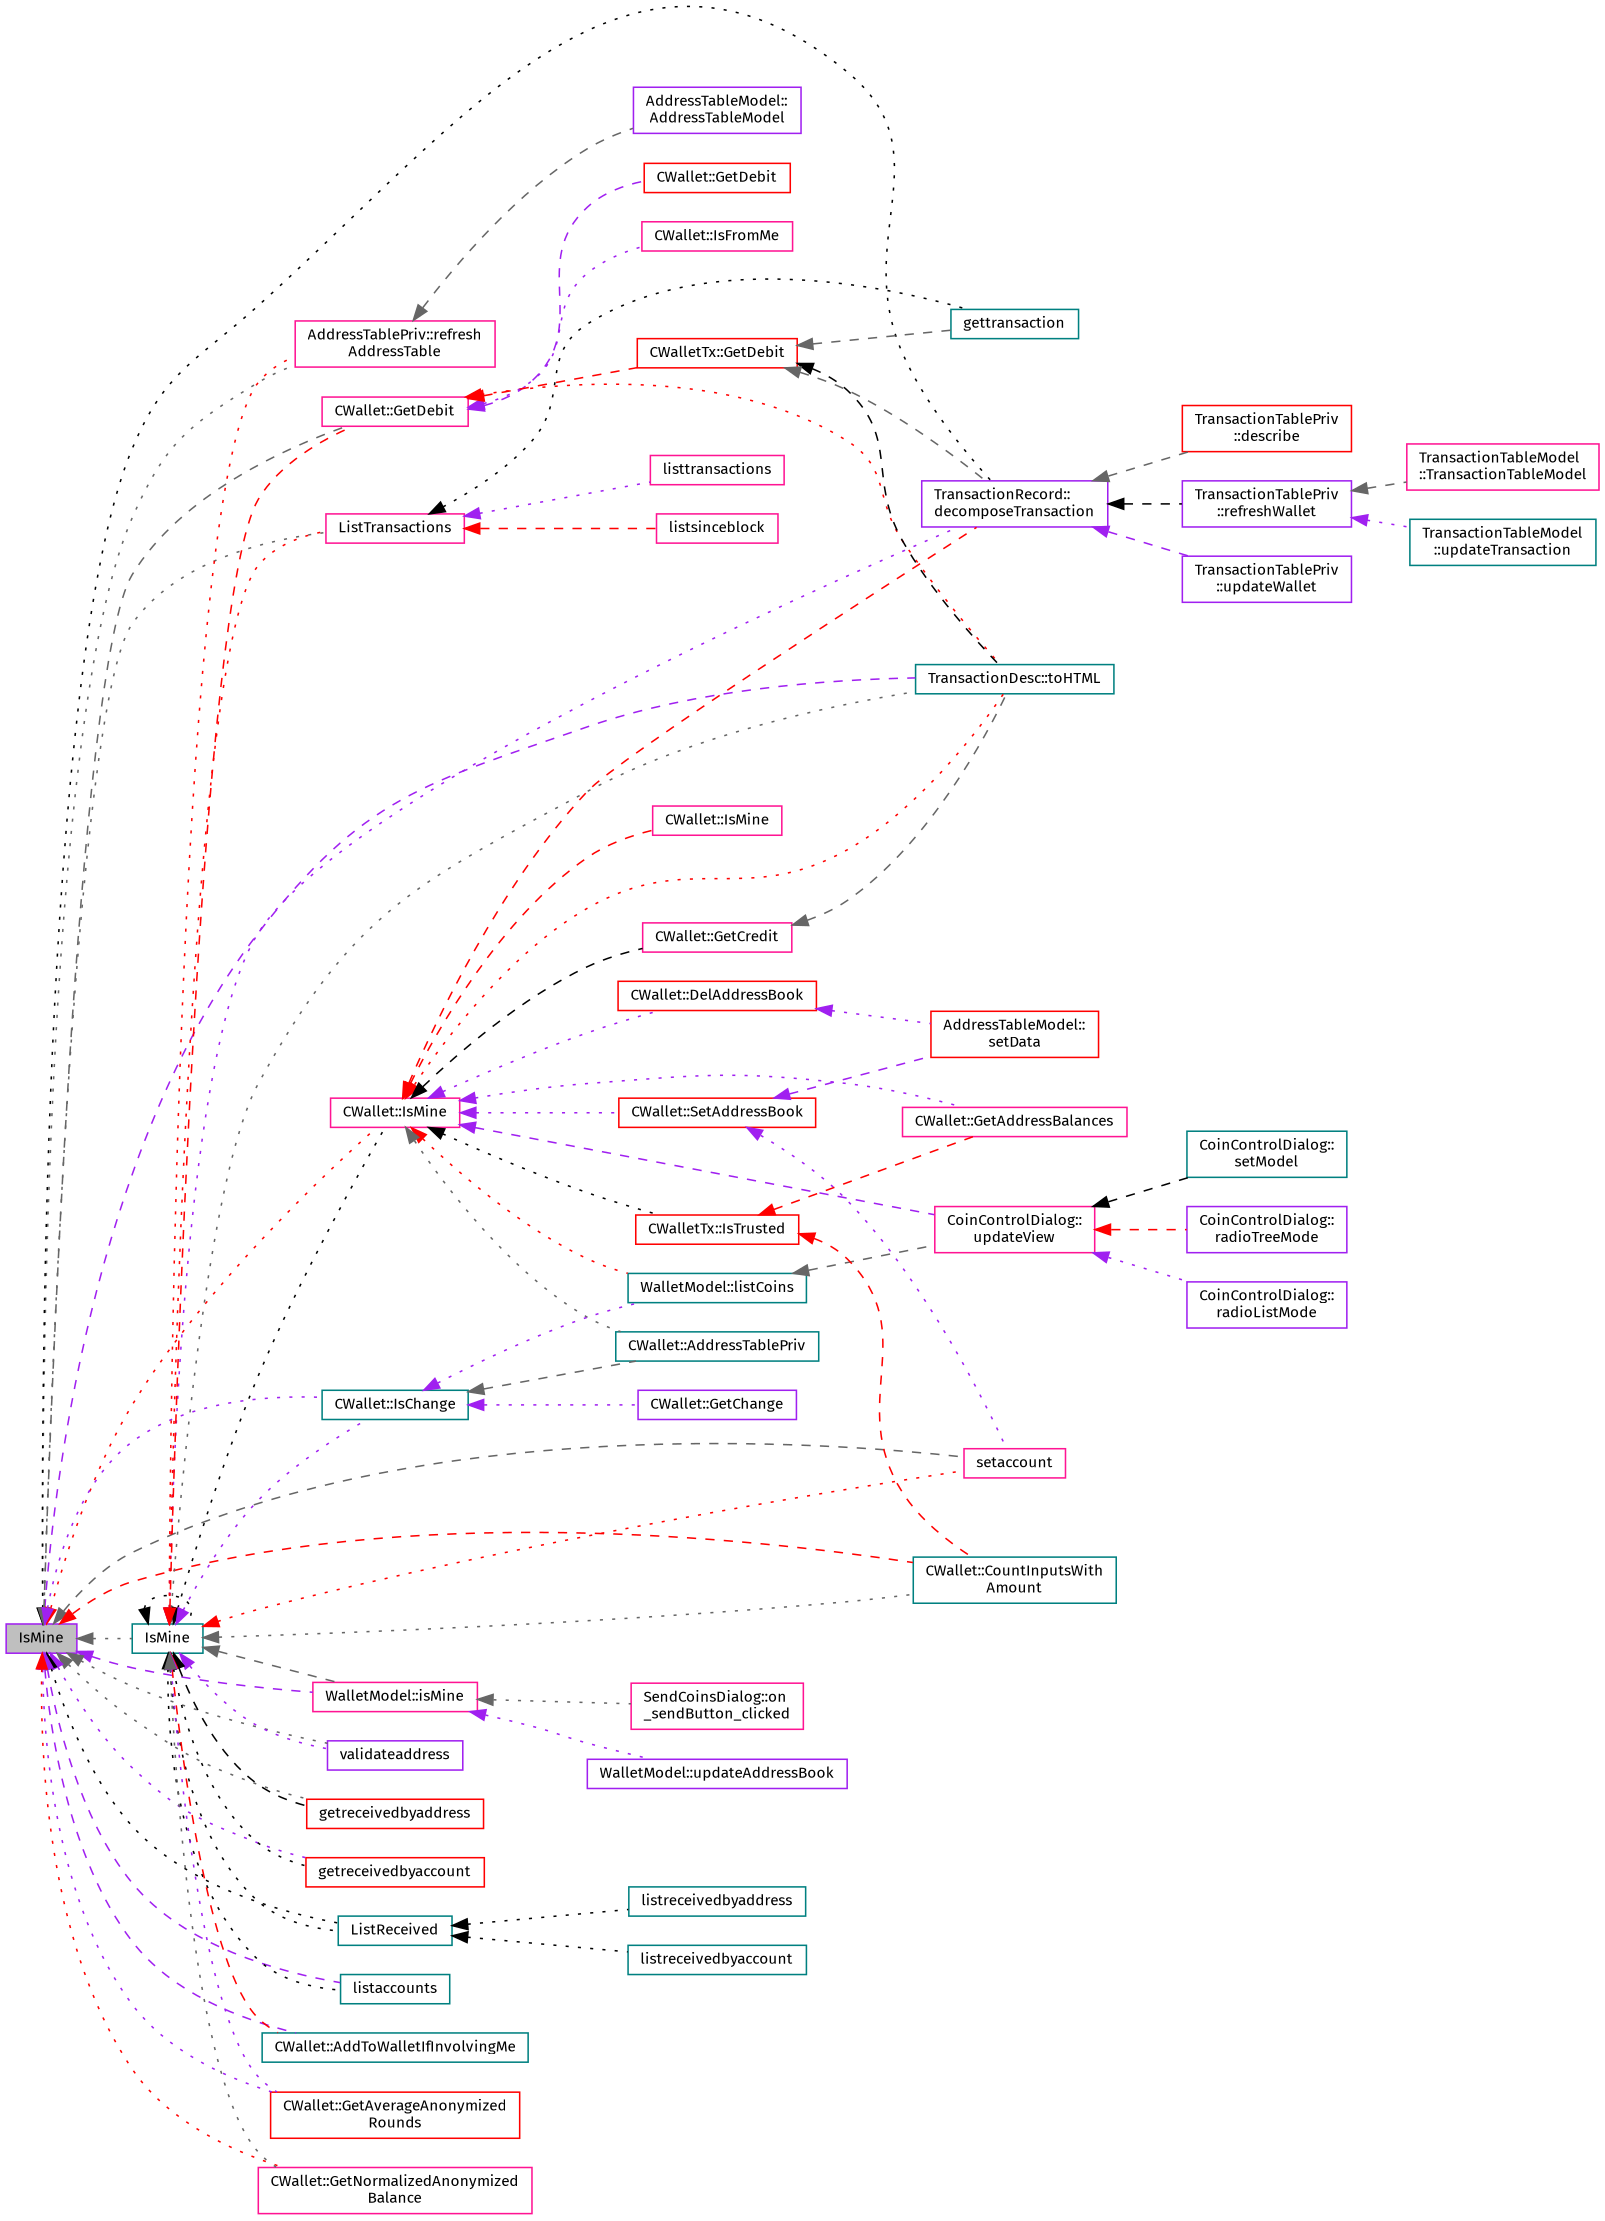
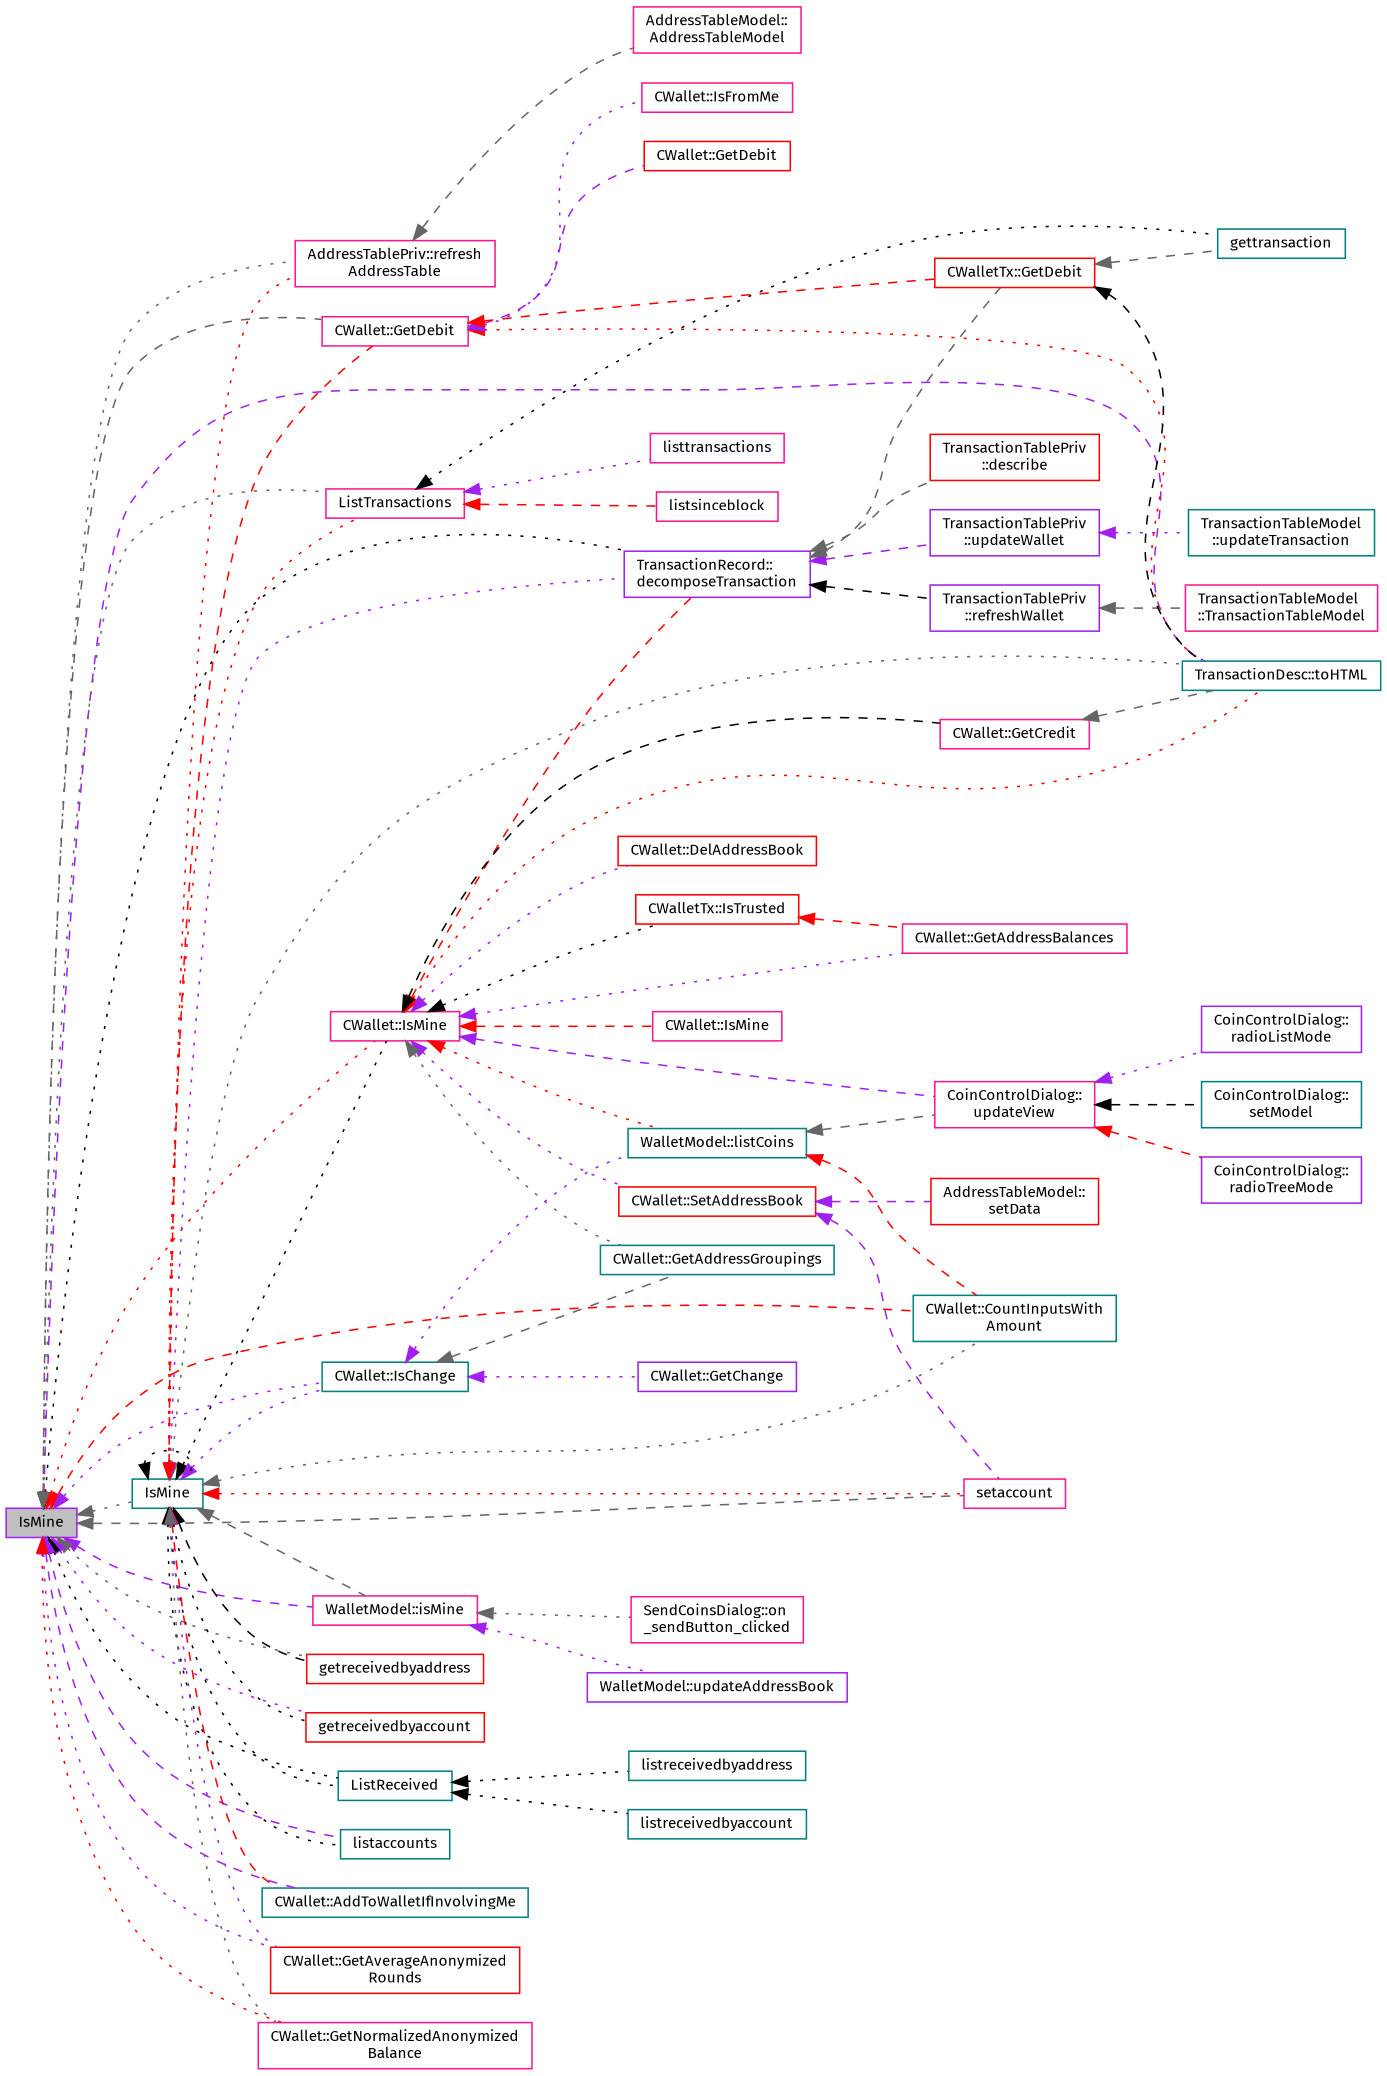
node "AddressTableModel:: AddressTableModel": color purple -> deeppink
edge "TransactionRecord:: decomposeTransaction" -> "CWalletTx::GetDebit": reversed
edge "TransactionTableModel ::updateTransaction" -> "TransactionTablePriv ::refreshWallet": now "TransactionTableModel ::updateTransaction" -> "TransactionTablePriv ::updateWallet"
edge "AddressTableModel:: setData" -> "CWallet::DelAddressBook": removed
edge "setaccount" -> "CWallet::SetAddressBook": style dotted -> dashed
node "CWallet::AddressTablePriv": label "CWallet::AddressTablePriv" -> "CWallet::GetAddressGroupings"
edge "CWallet::CountInputsWith Amount" -> "CWalletTx::IsTrusted": now "CWallet::CountInputsWith Amount" -> "WalletModel::listCoins"
node "validateaddress": removed
